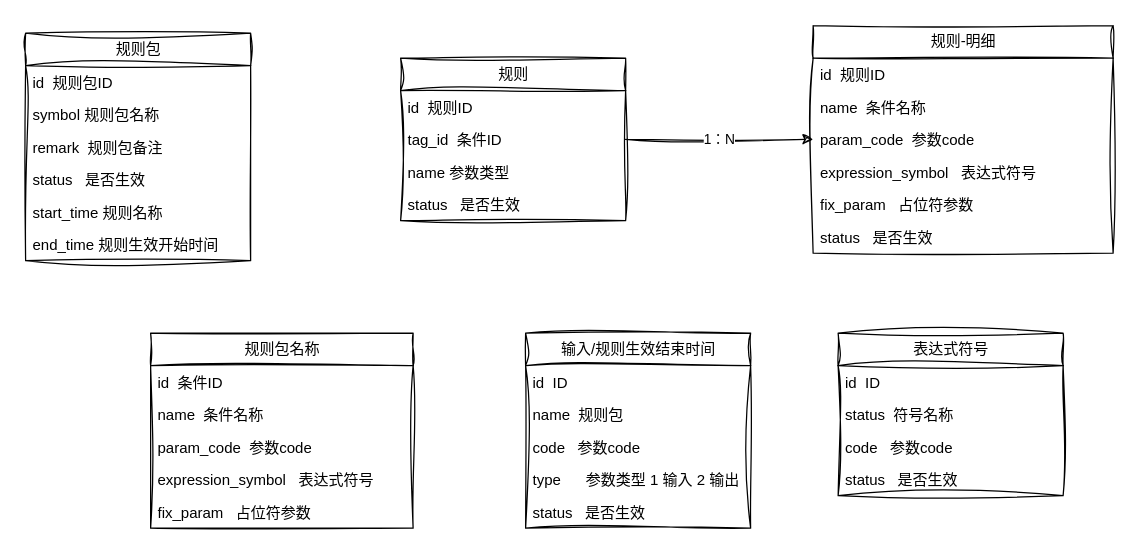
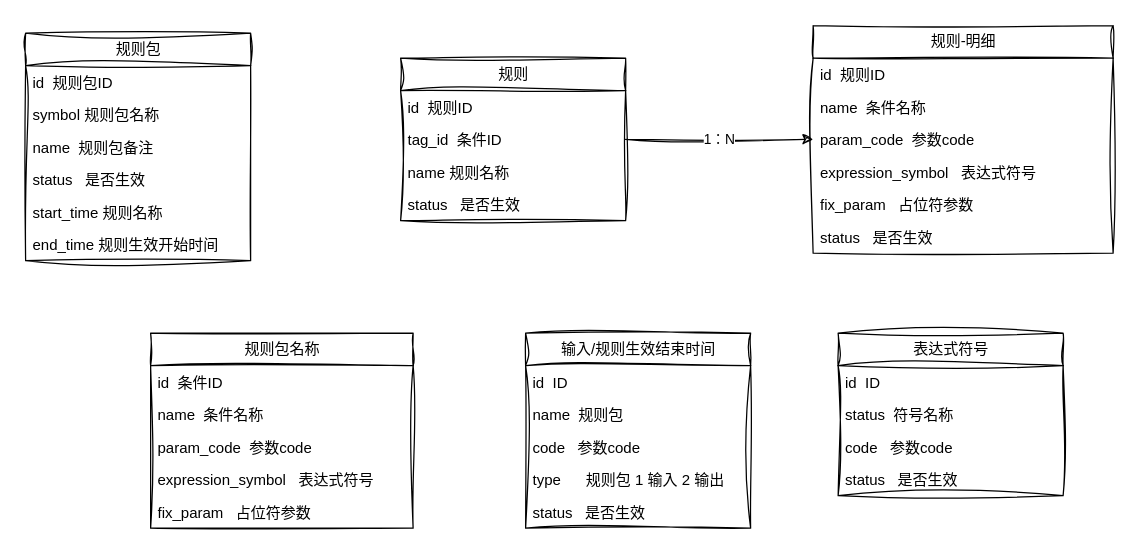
node "remark 规则包备注": label "remark 规则包备注" -> "name 规则包备注"
node "name 参数类型": label "name 参数类型" -> "name 规则名称"
node "type 参数类型 1 输入 2 输出": label "type 参数类型 1 输入 2 输出" -> "type 规则包 1 输入 2 输出"
